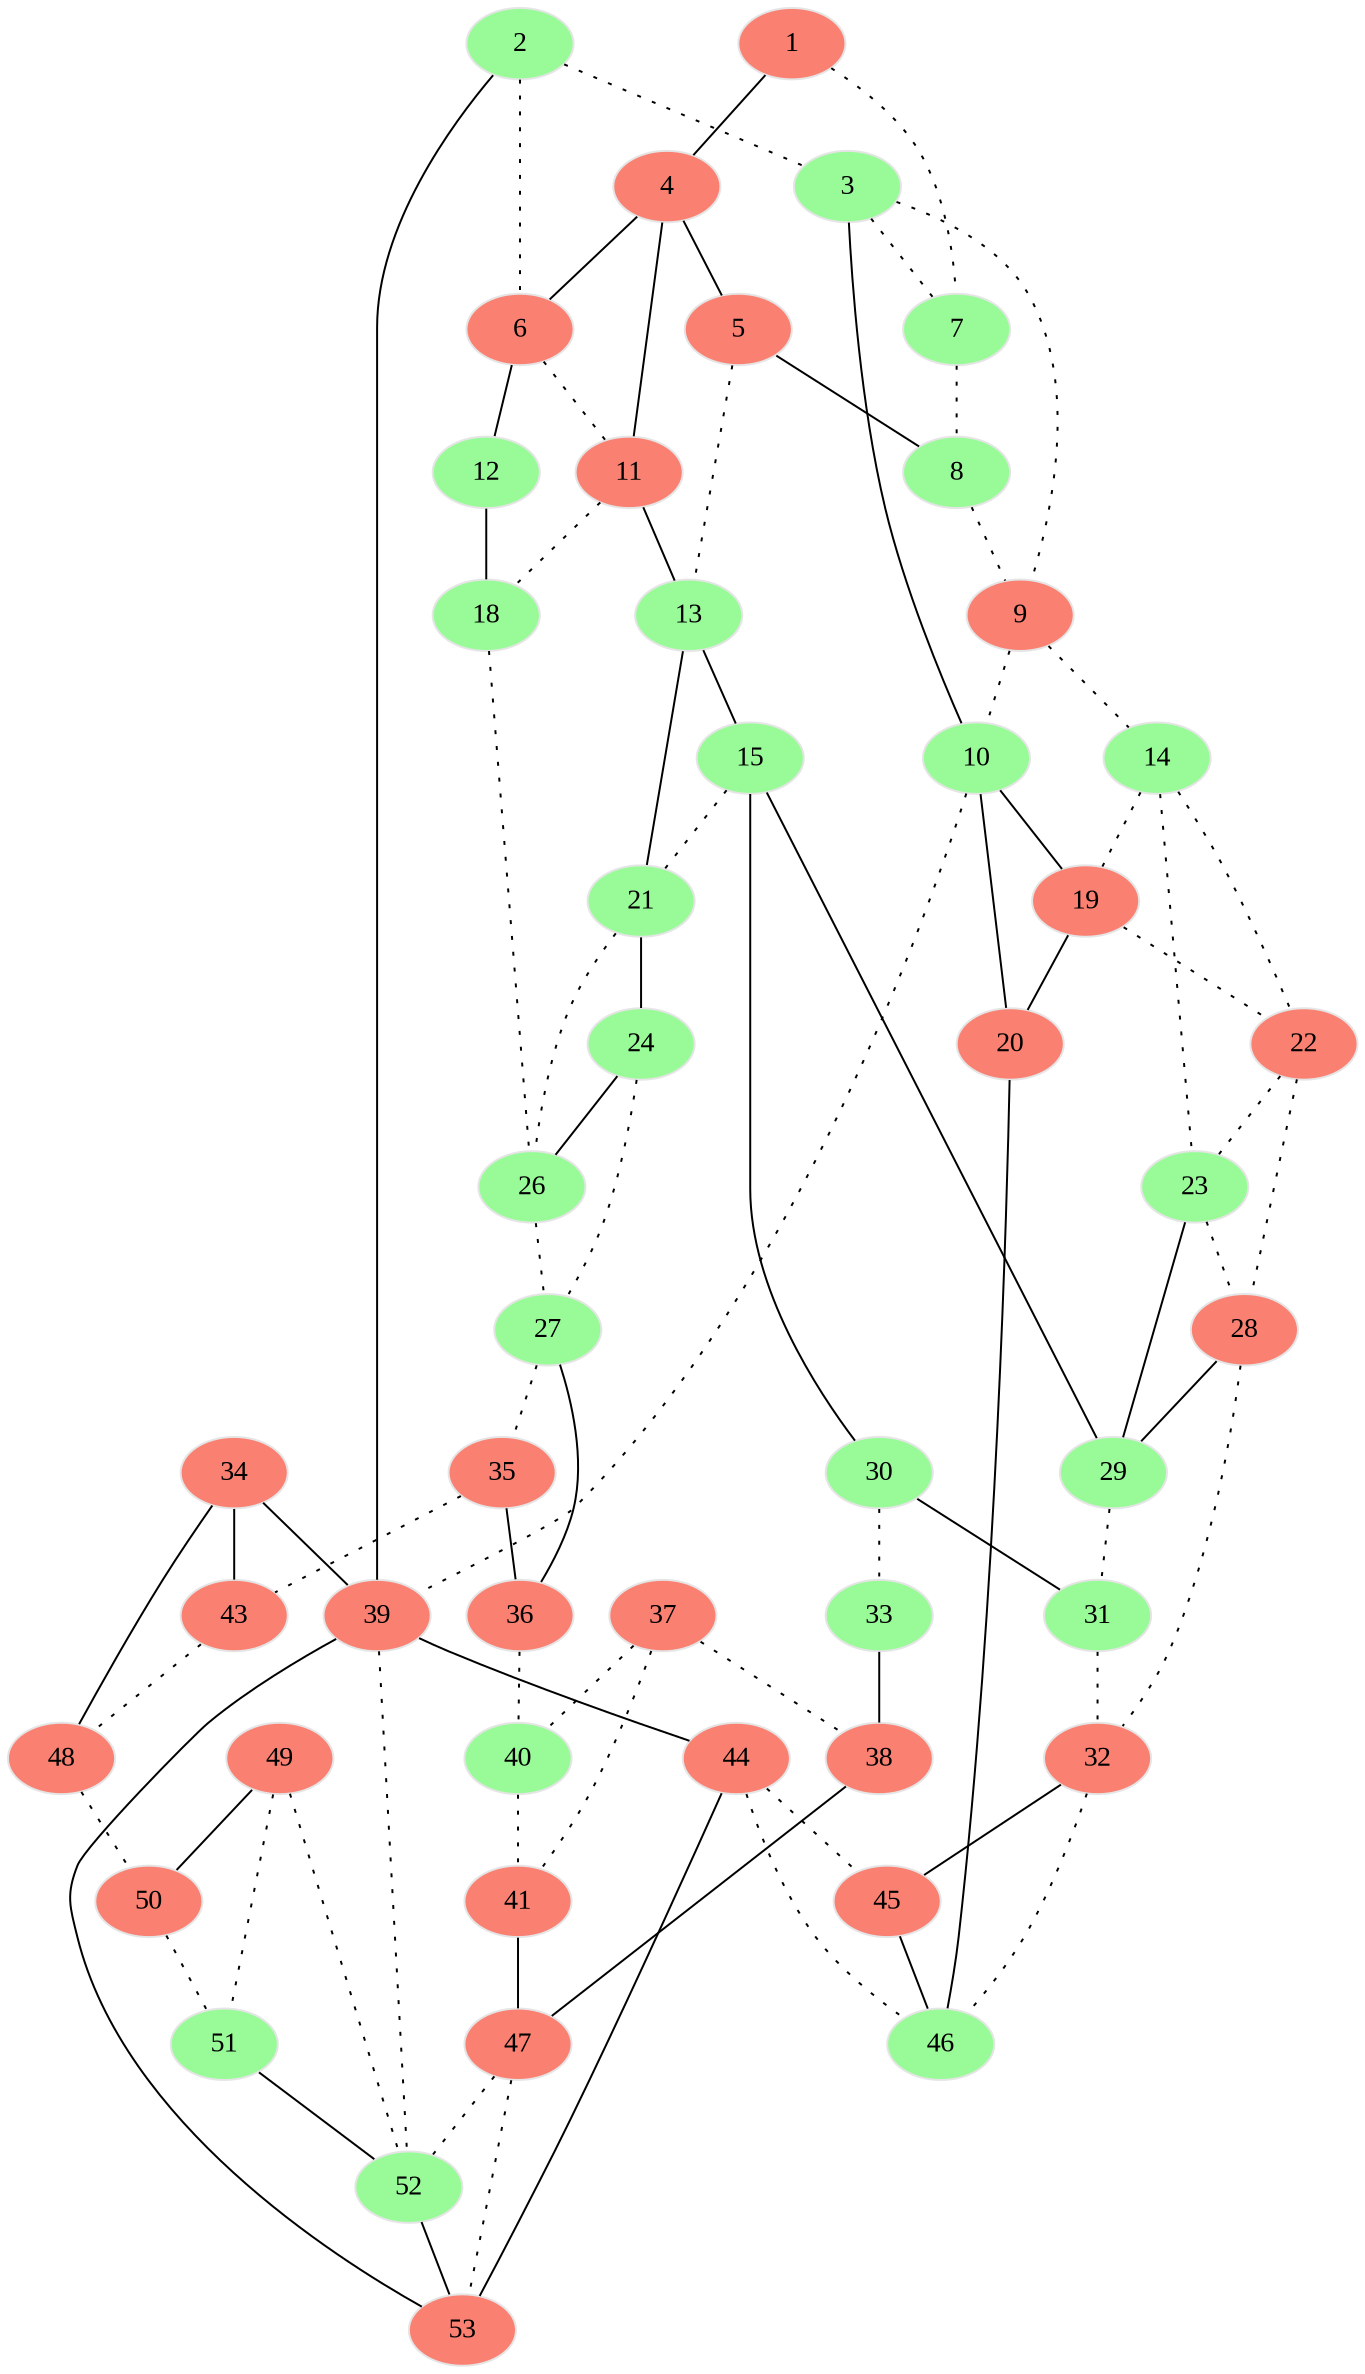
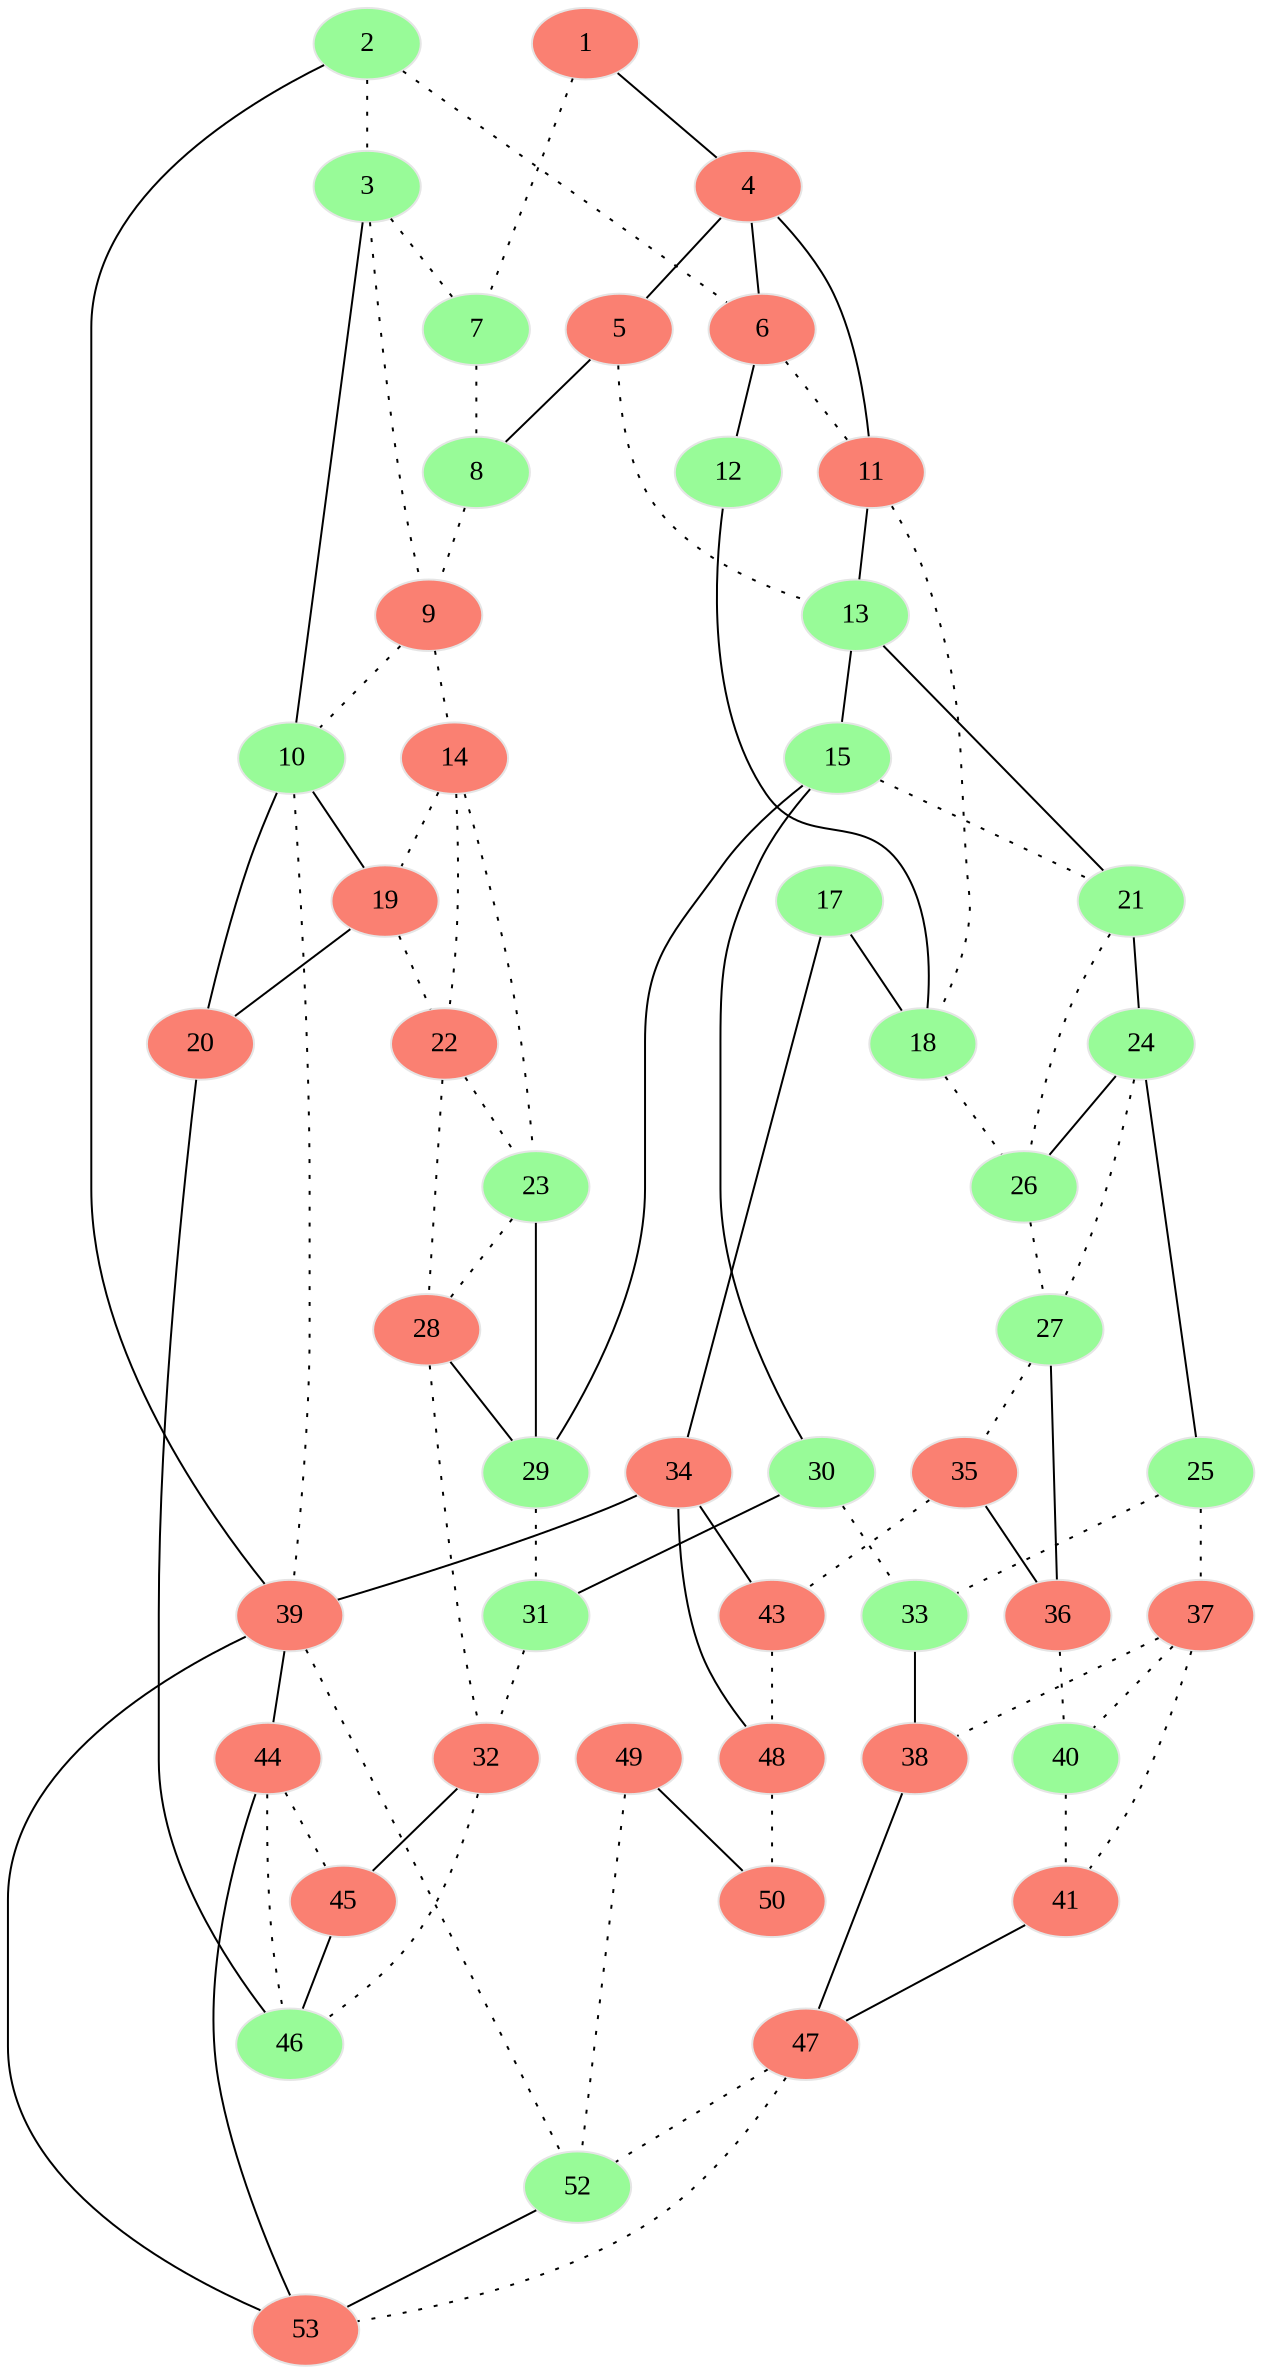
node "14": fillcolor palegreen -> salmon
node "17": added
node "25": added
node "51": removed
